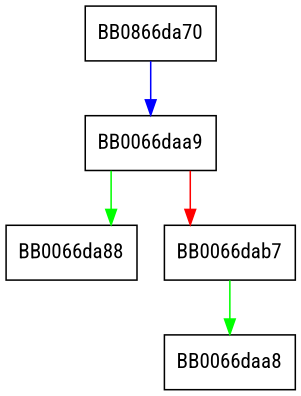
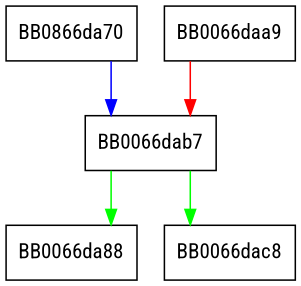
edge "BB0866da70" -> "BB0066daa9": now "BB0866da70" -> "BB0066dab7"
edge "BB0066daa9" -> "BB0066da88": now "BB0066dab7" -> "BB0066da88"
node "BB0066daa8": label "BB0066daa8" -> "BB0066dac8"
